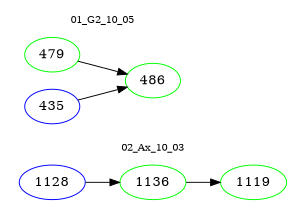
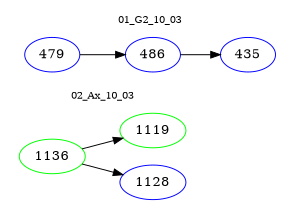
cluster "01_G2_10_05": label "01_G2_10_05" -> "01_G2_10_03"
node "479": color green -> blue
node "486": color green -> blue
edge "435" -> "486": reversed
edge "1128" -> "1136": reversed
